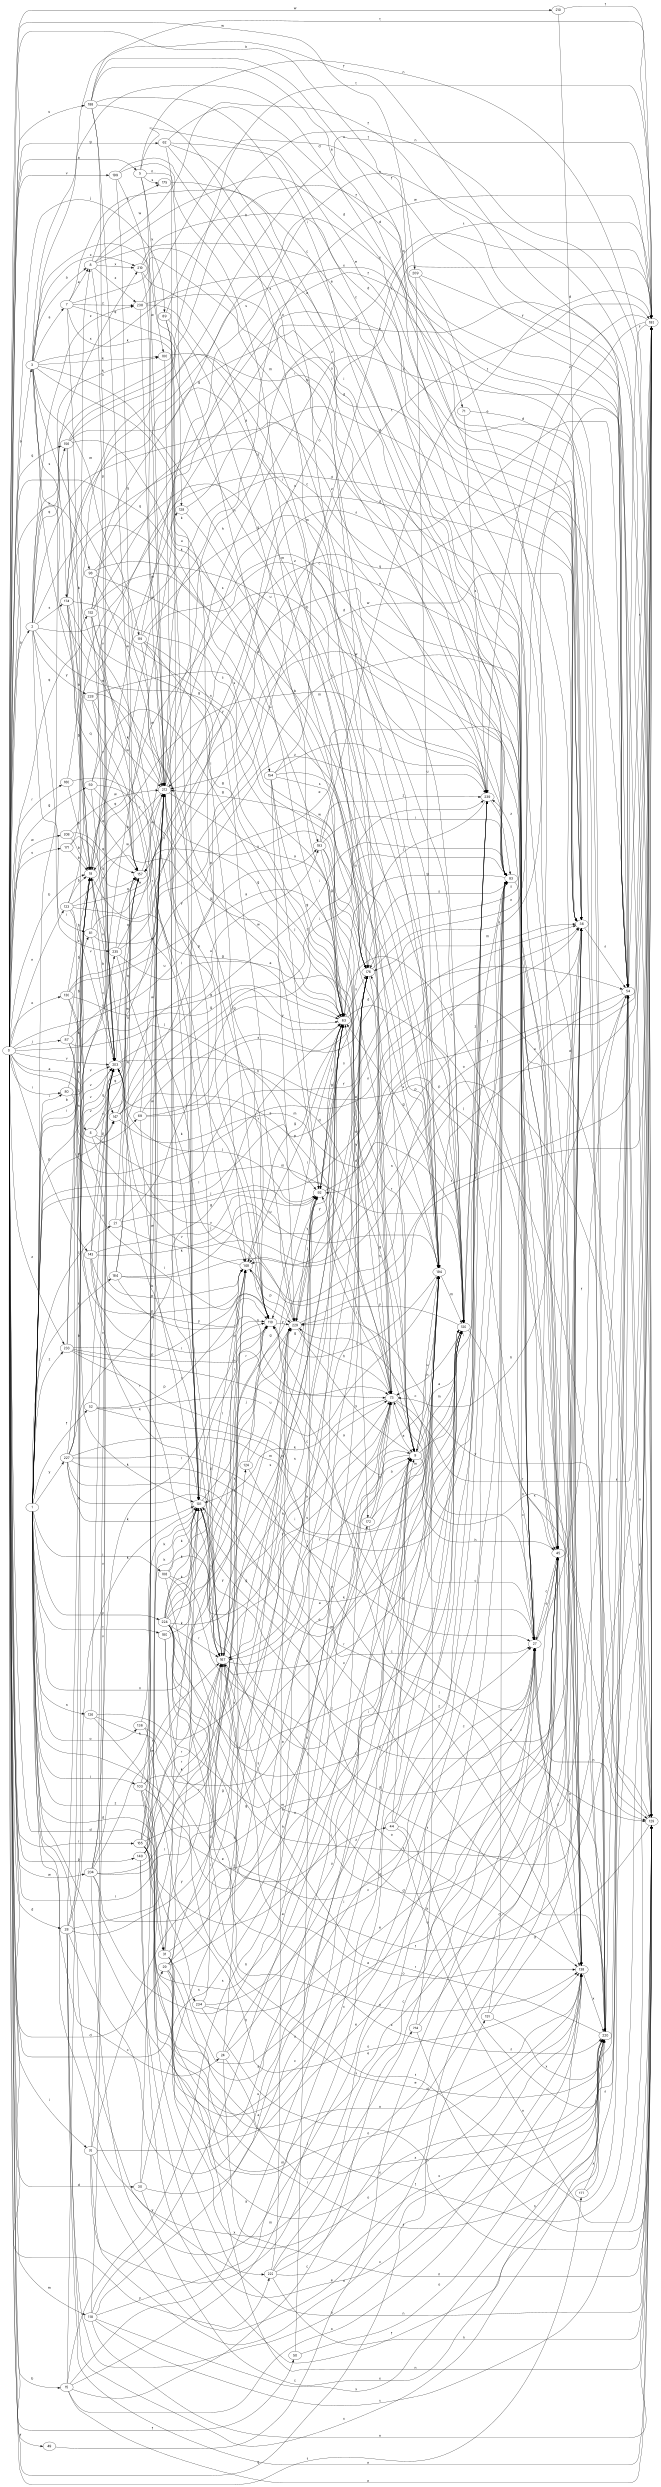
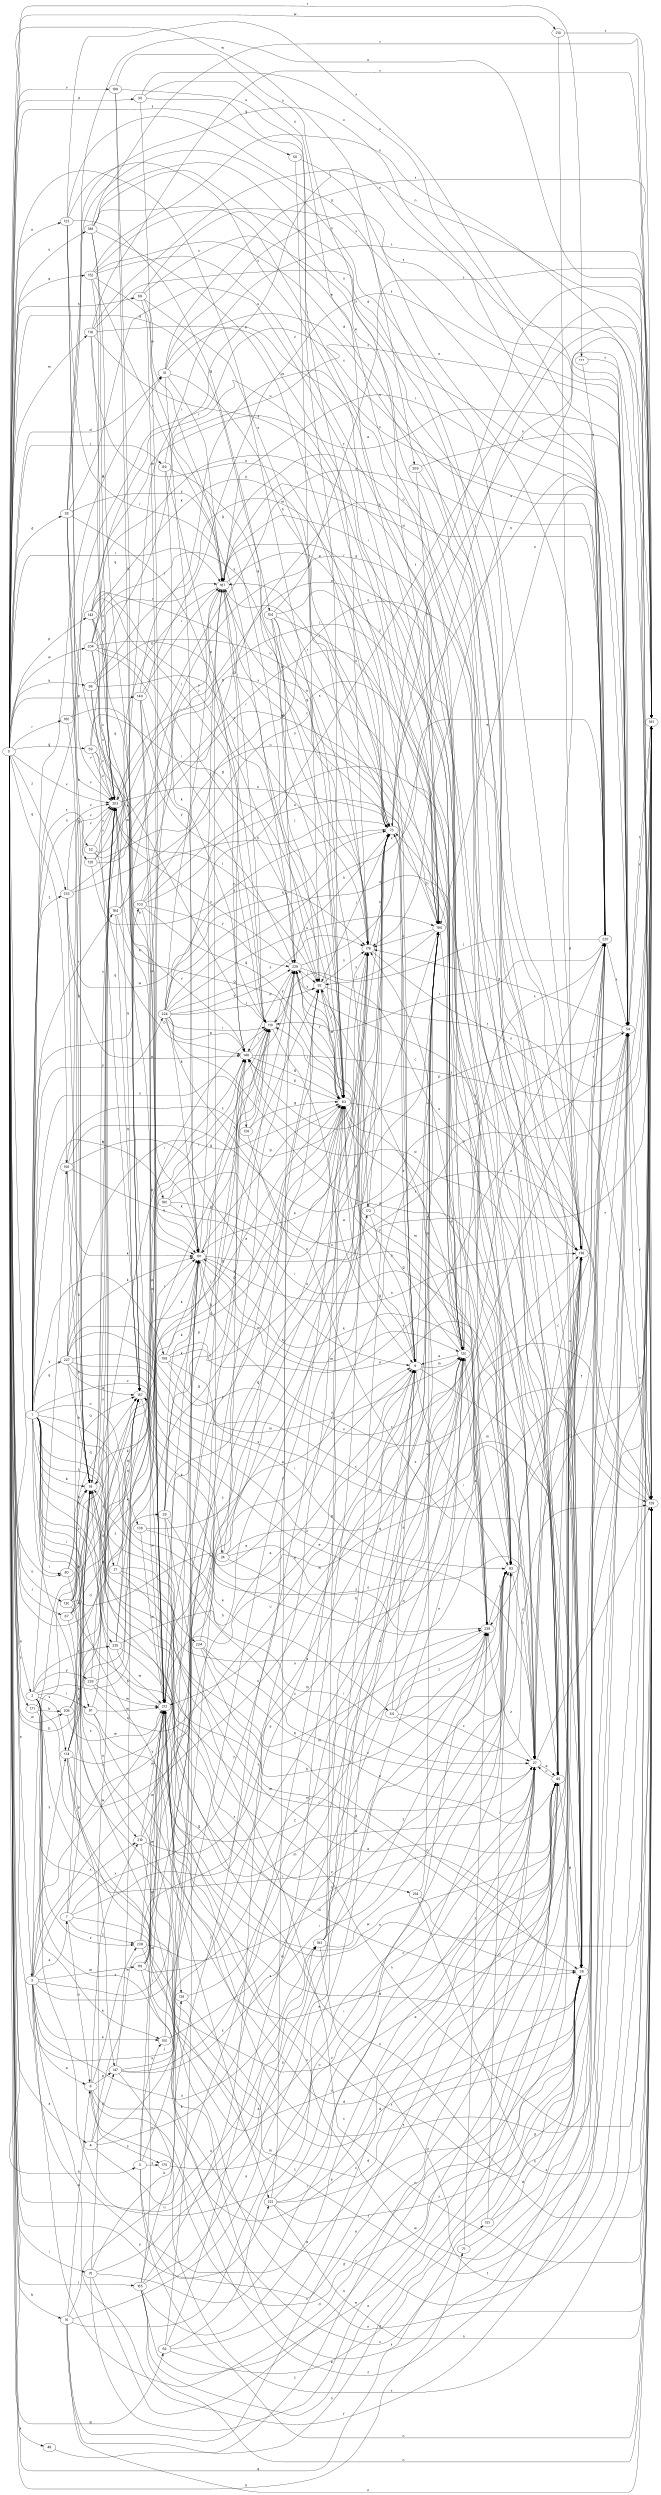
edge "171" -> "18": now "171" -> "208"
edge "165" -> "167": removed, label "r"
